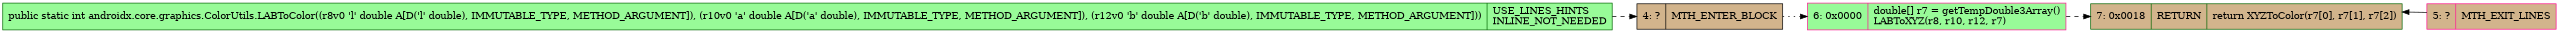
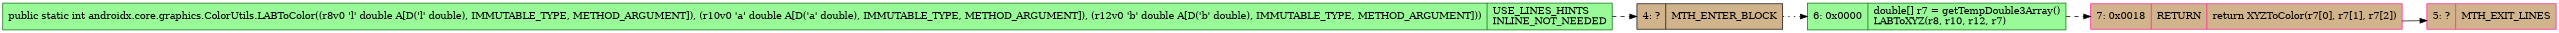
edge "5: ?" -> "7: 0x0018": reversed
node "6: 0x0000": color deeppink -> darkgreen
node "7: 0x0018": color darkgreen -> deeppink
